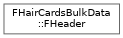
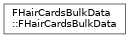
node "FHairCardsBulkData ::FHeader": label "FHairCardsBulkData ::FHeader" -> "FHairCardsBulkData ::FHairCardsBulkData"
